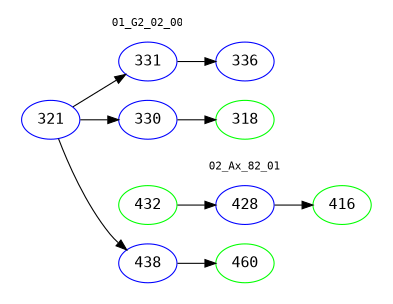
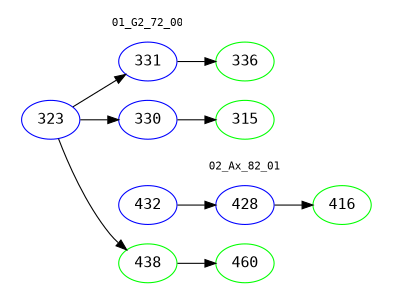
cluster "01_G2_02_00": label "01_G2_02_00" -> "01_G2_72_00"
node "336": color blue -> green
node "321": label "321" -> "323"
node "318": label "318" -> "315"
node "432": color green -> blue
node "438": color blue -> green
